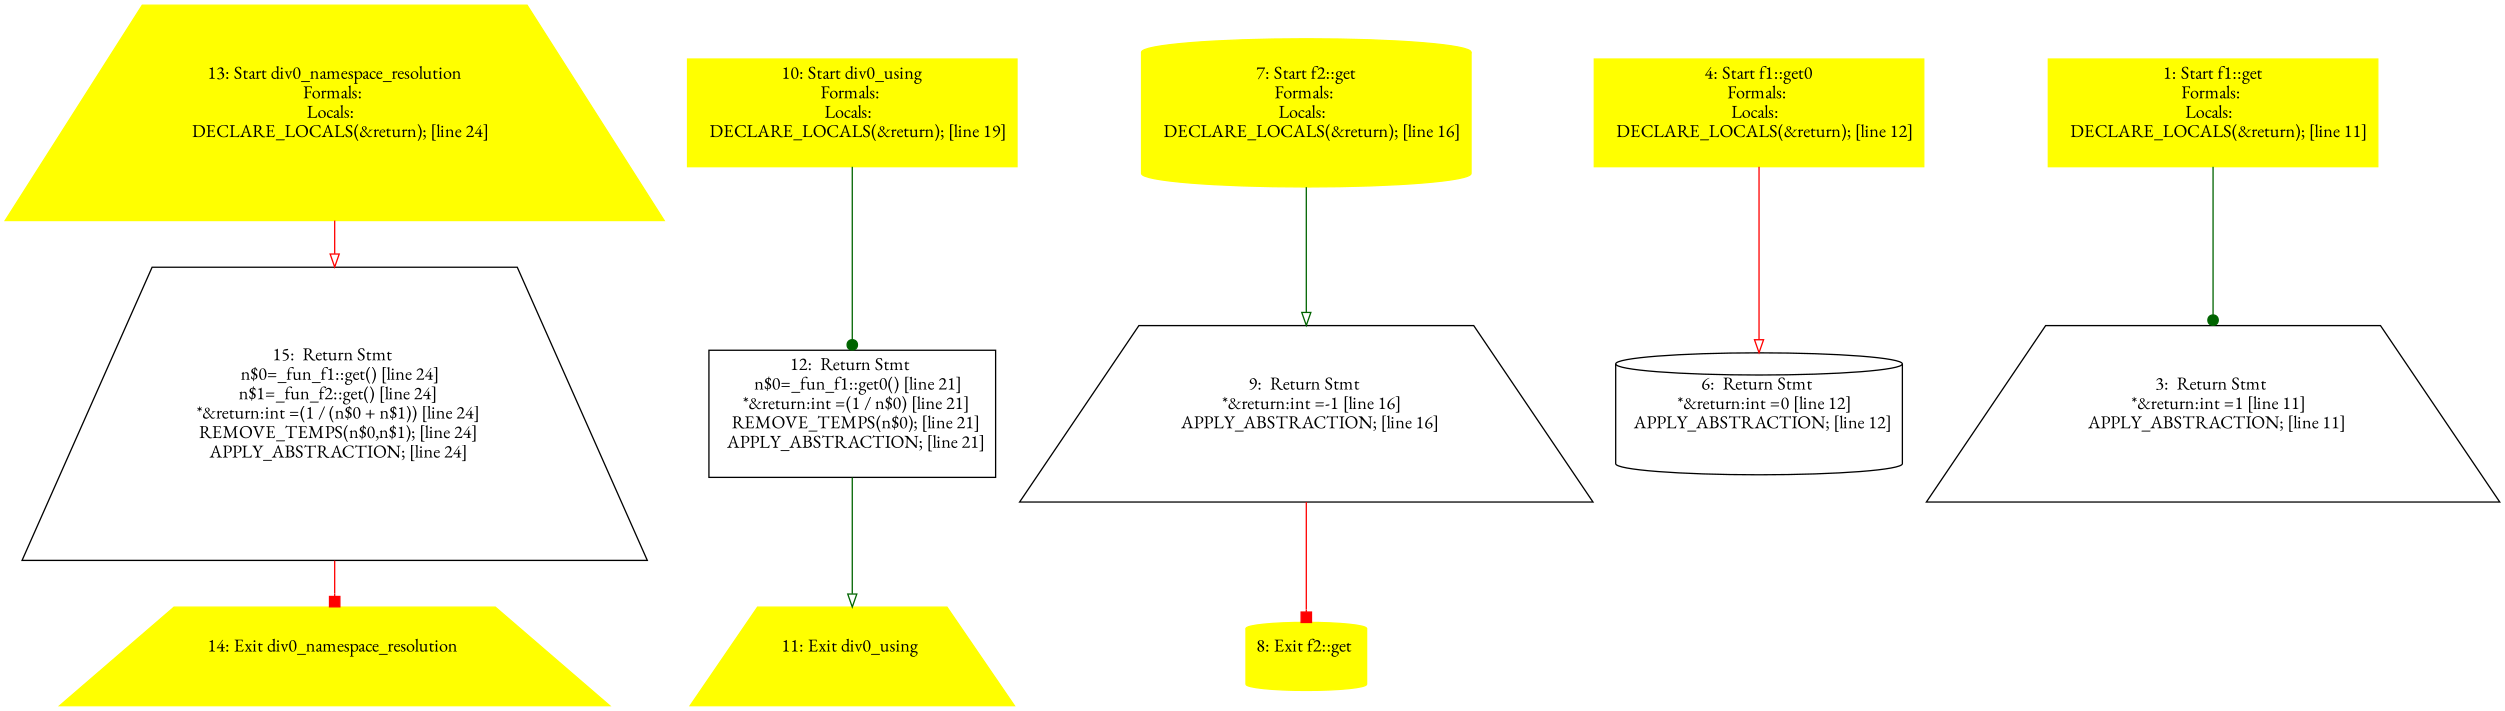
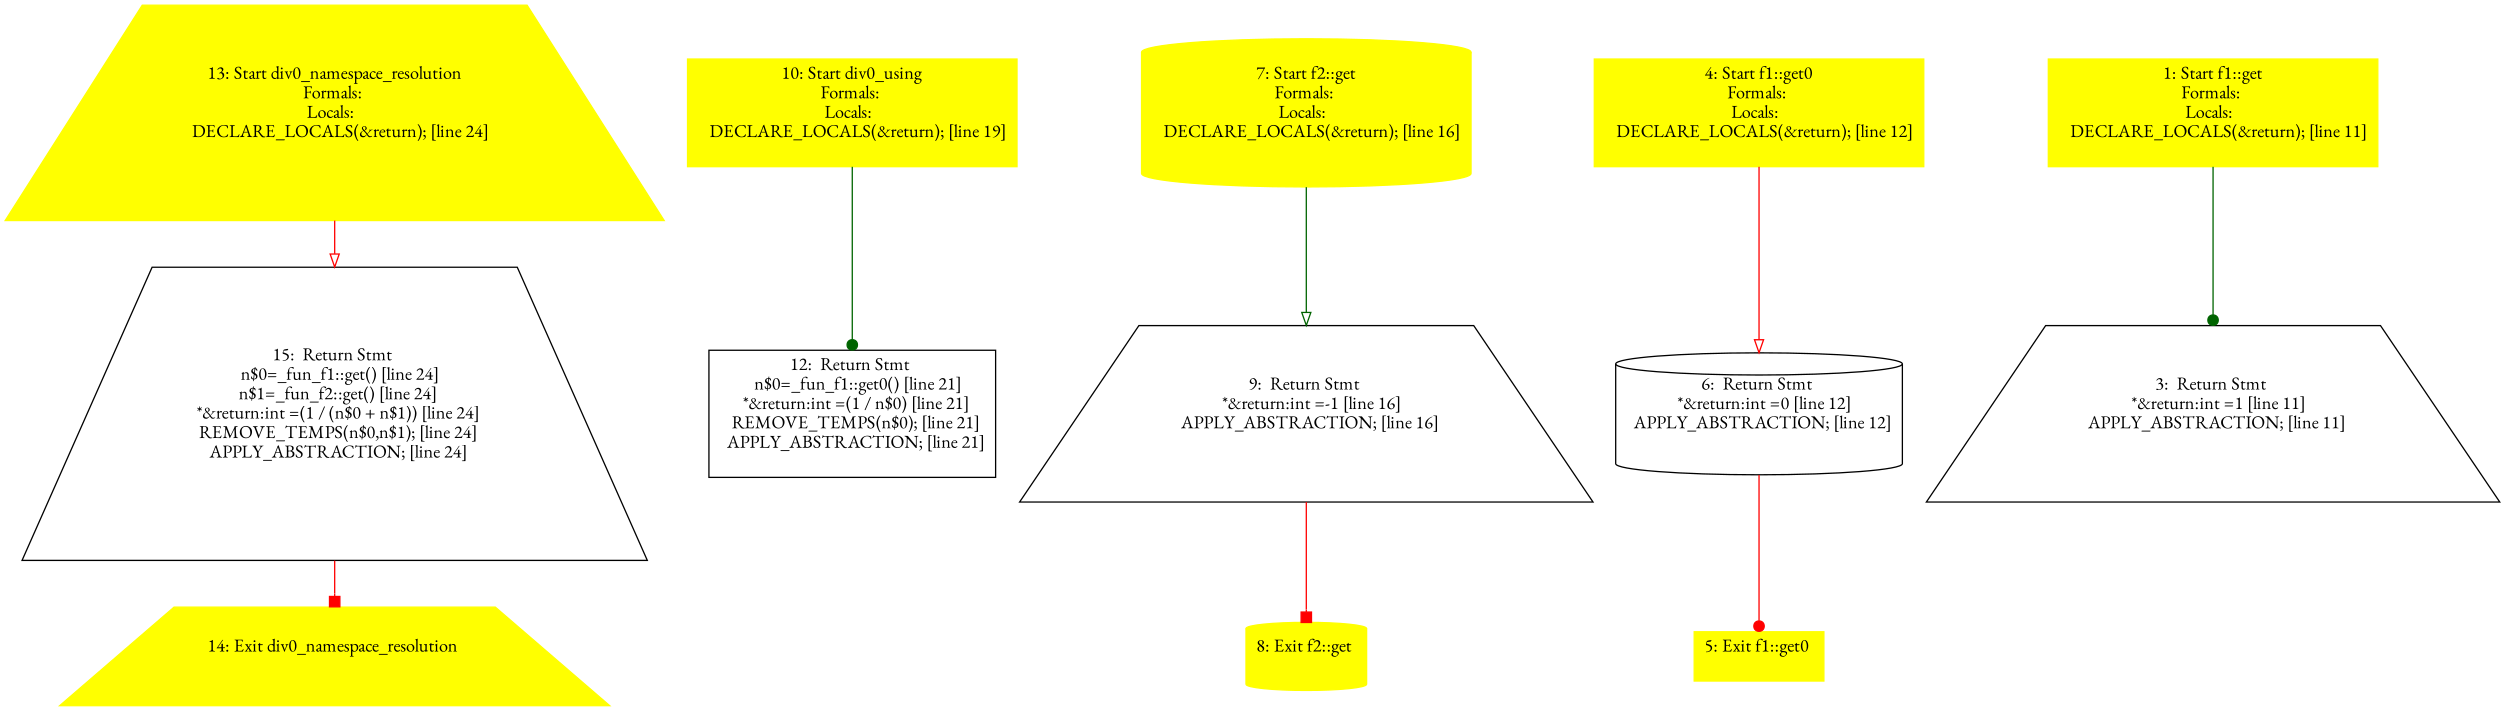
node "11: Exit div0_using": removed
node "5: Exit f1::get0": added
